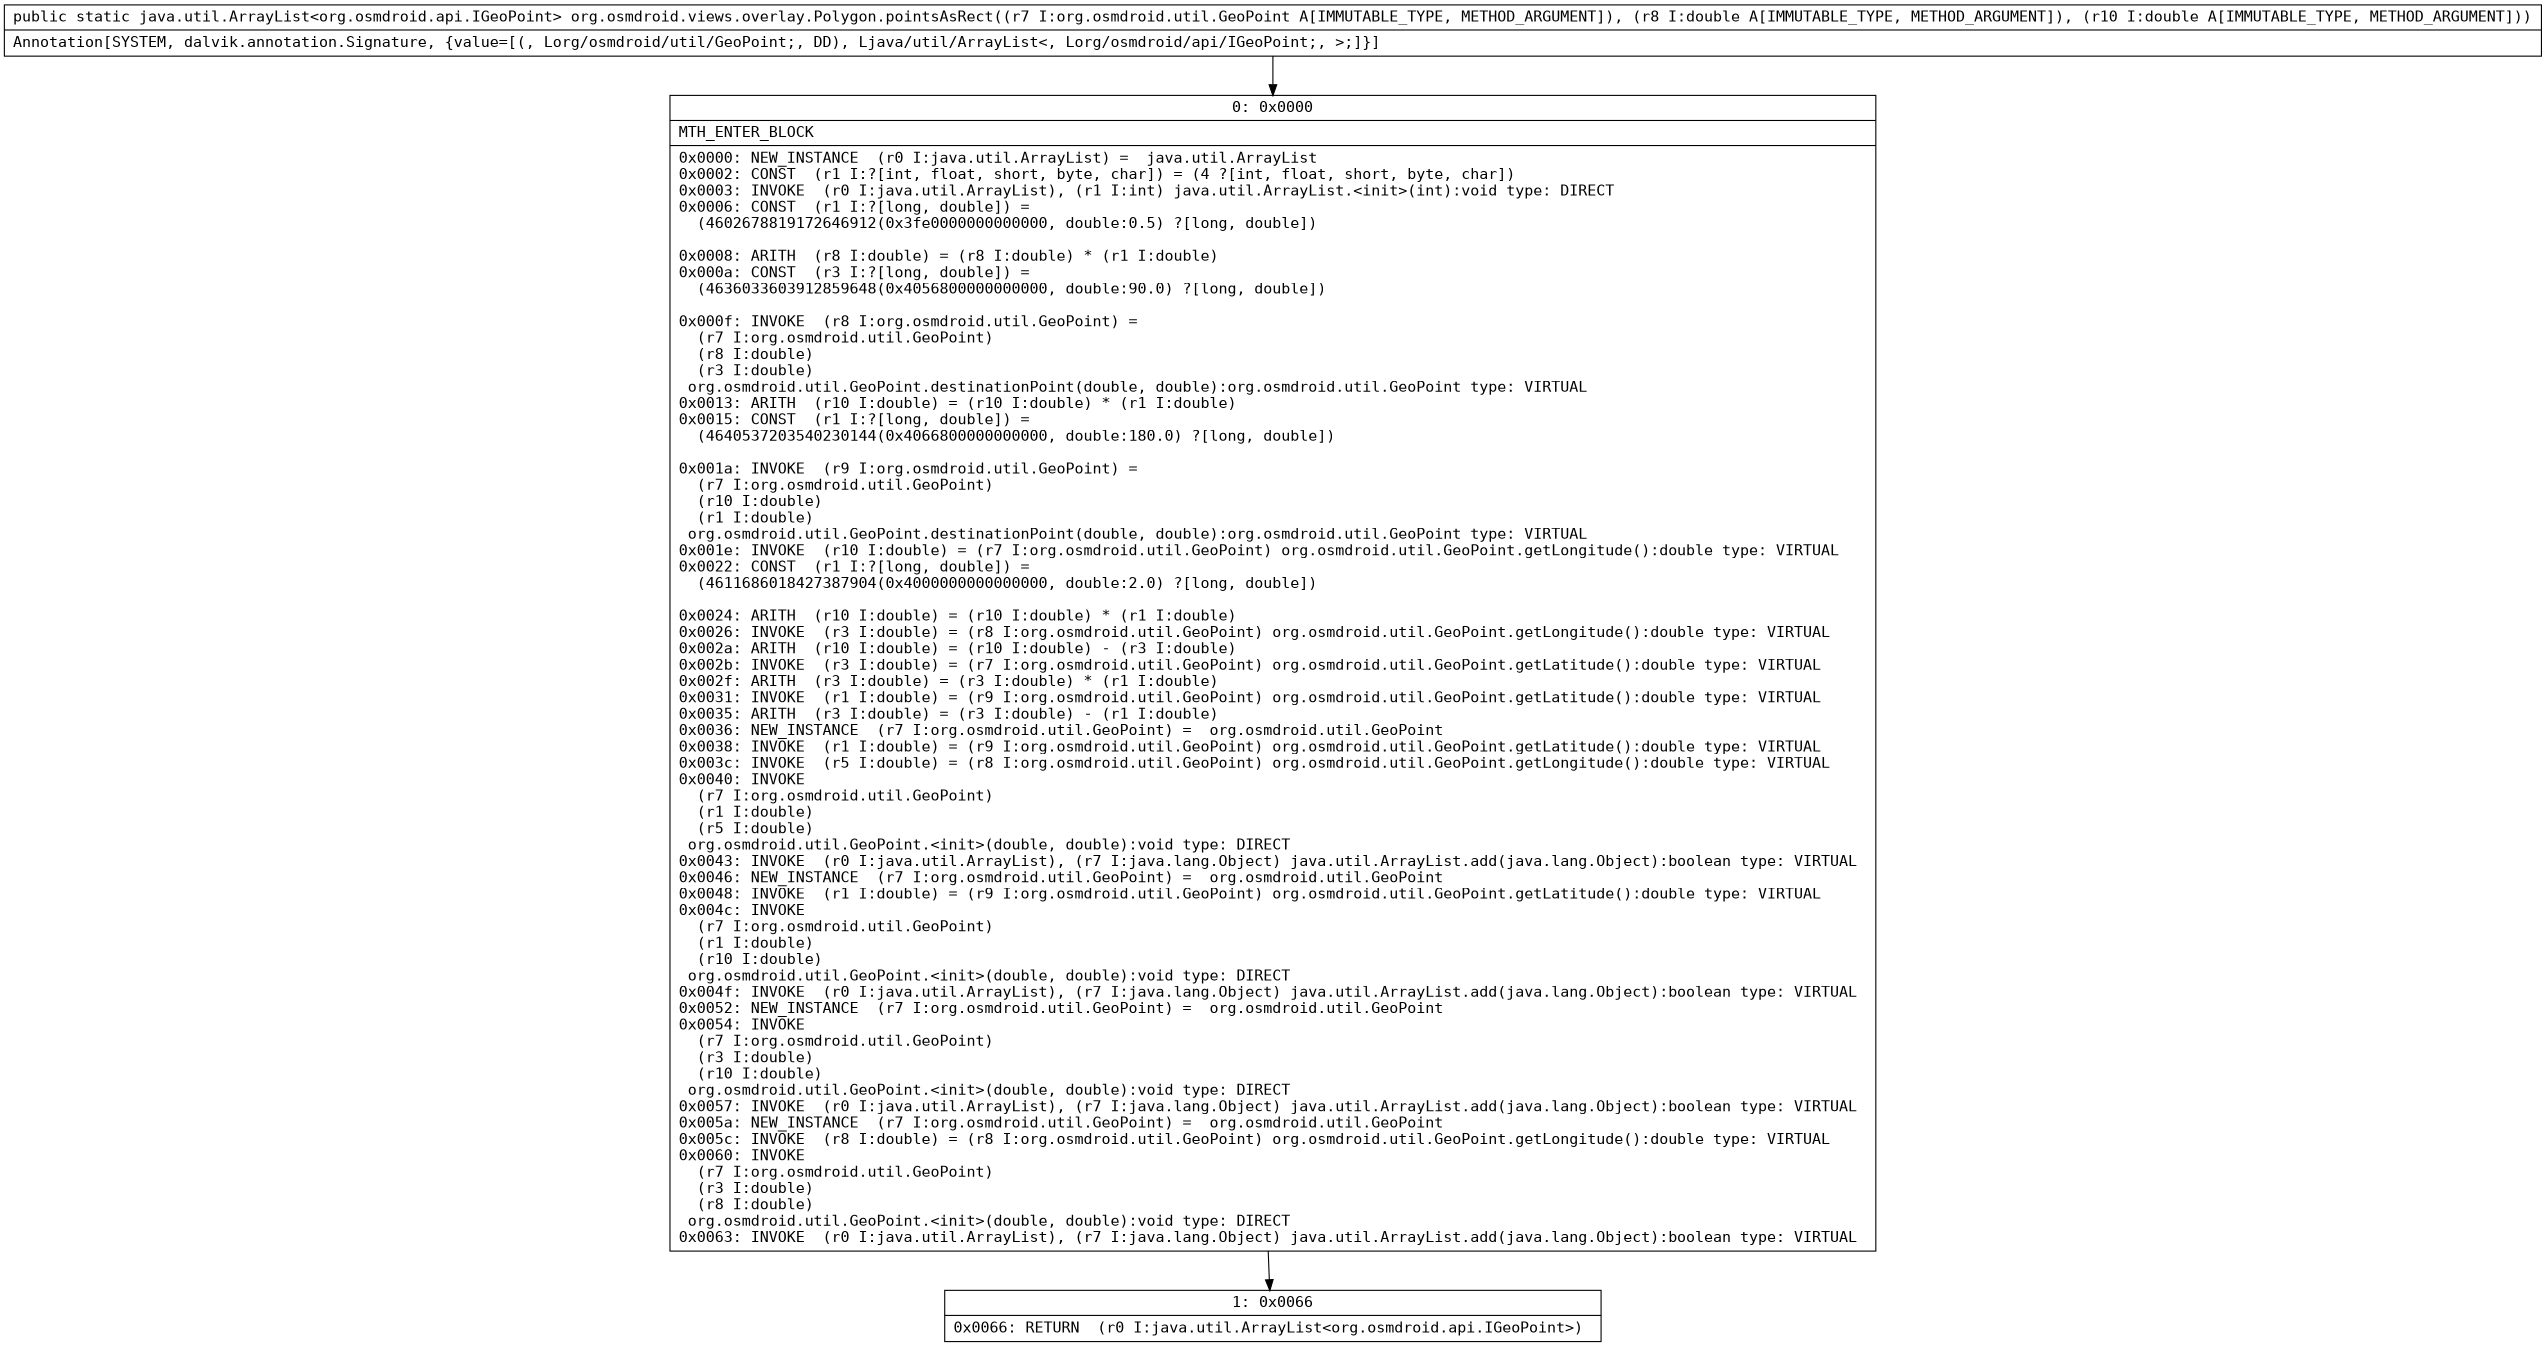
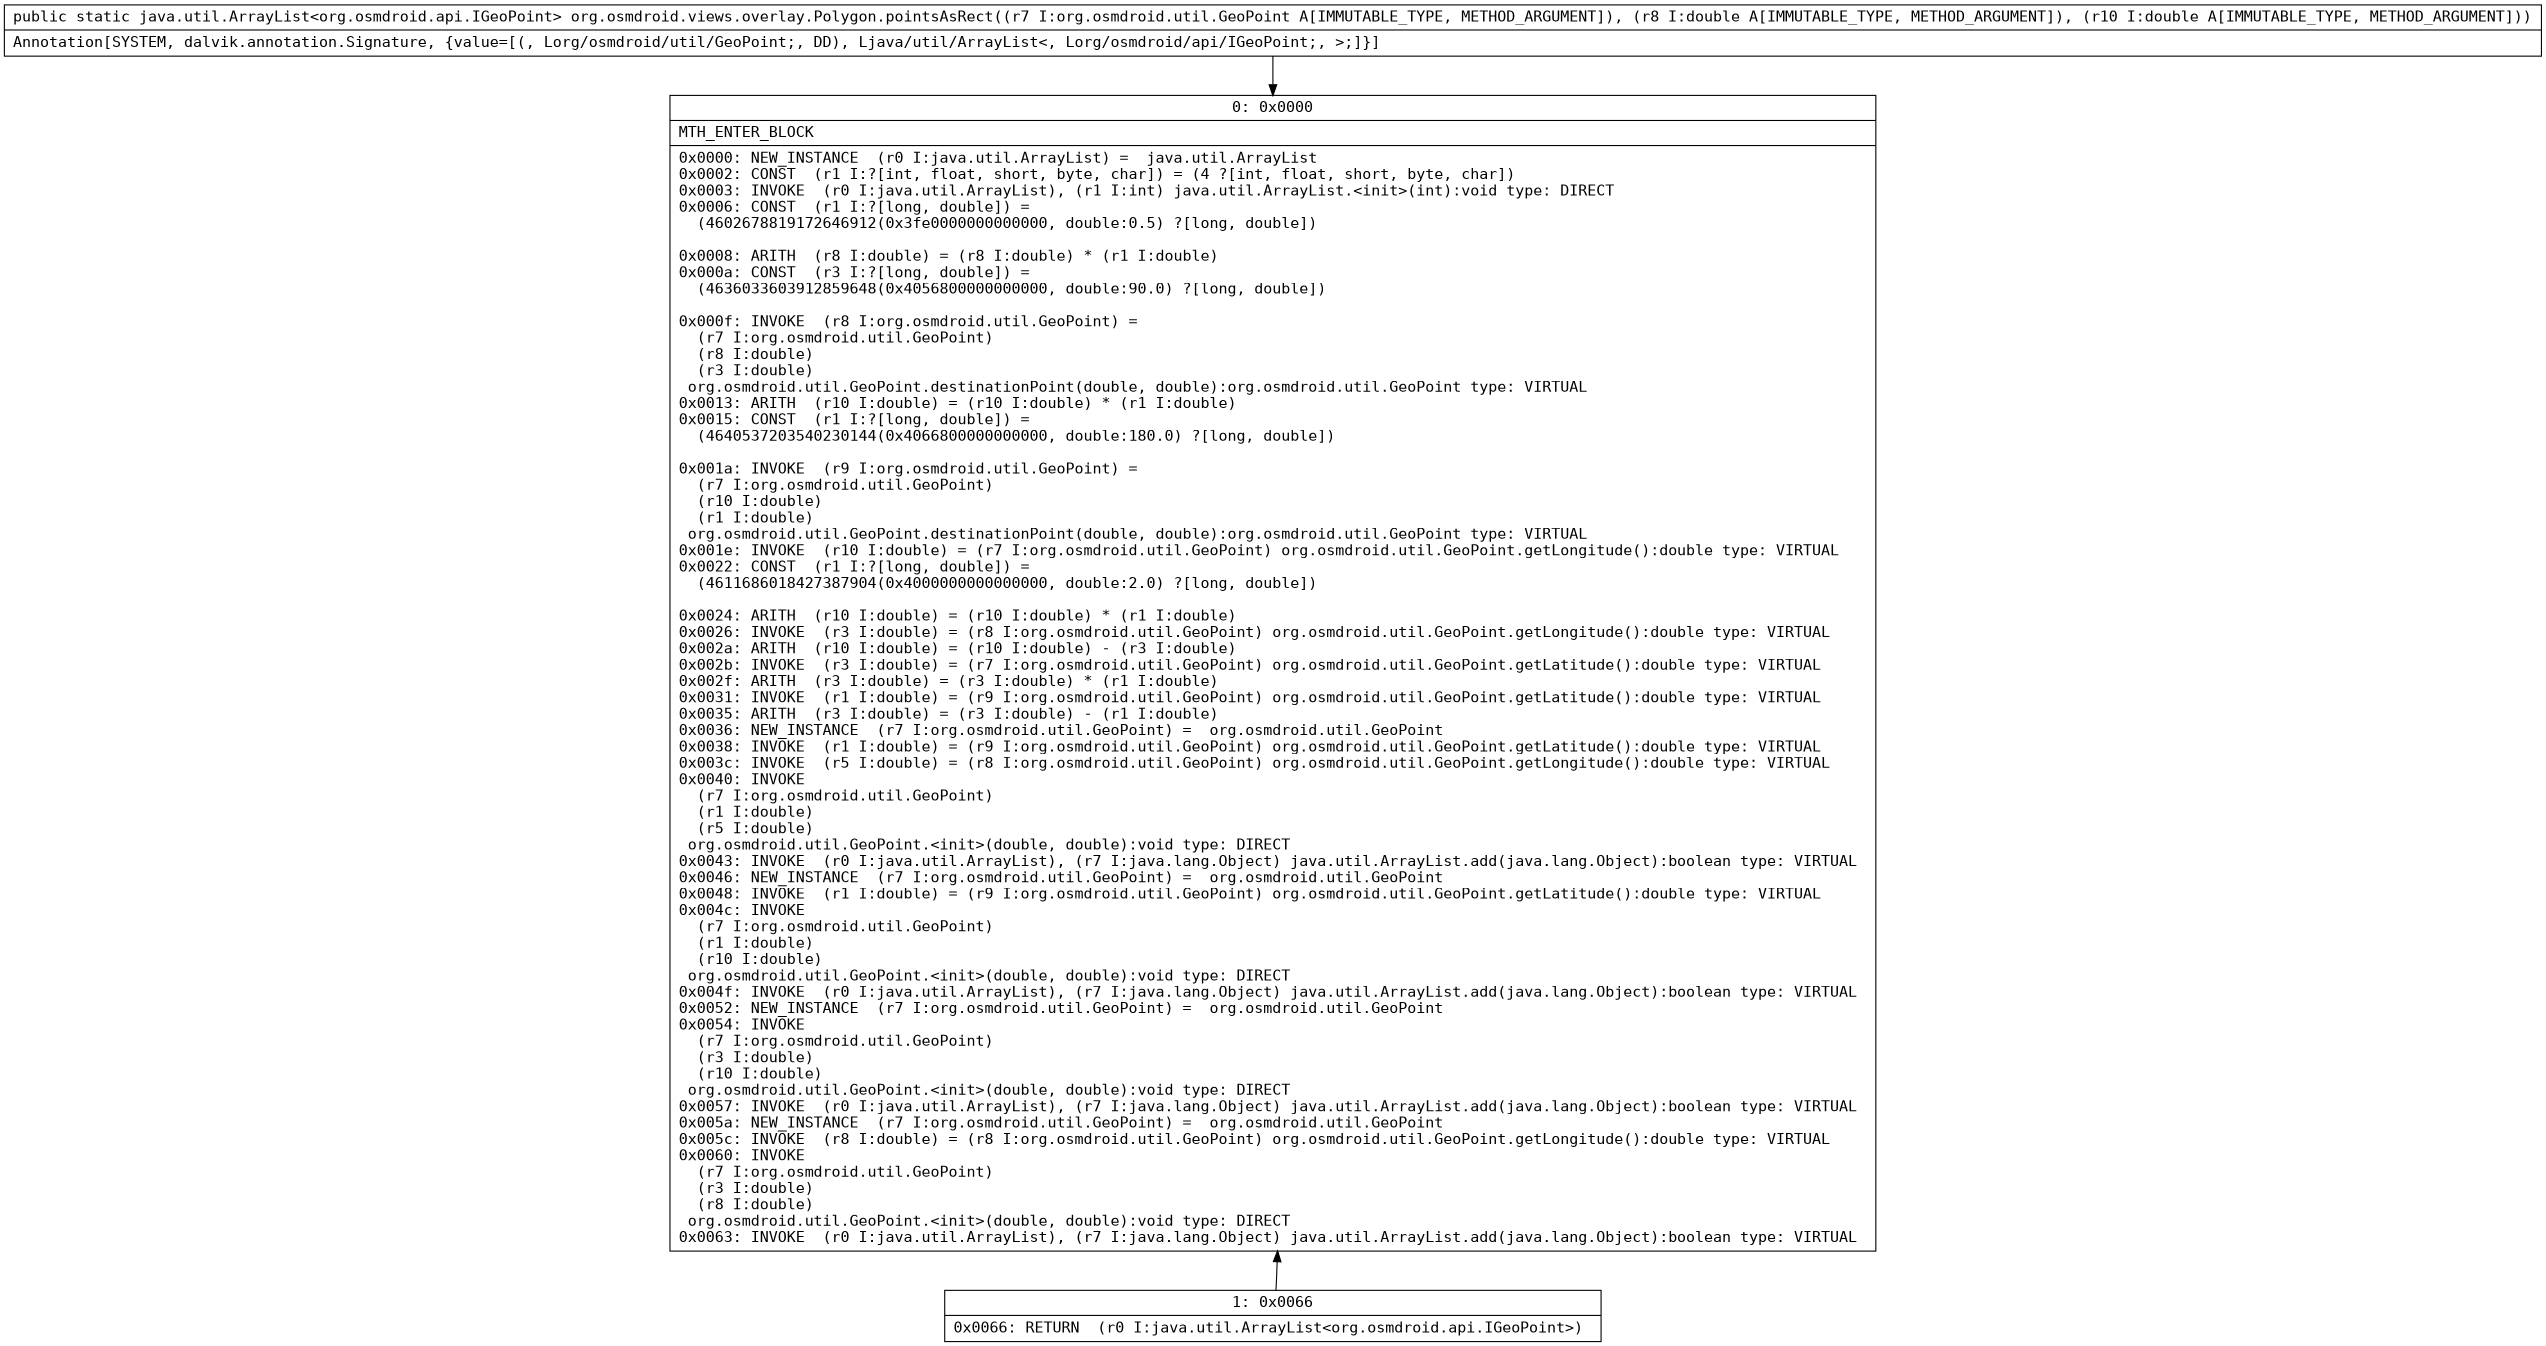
edge "0: 0x0000" -> "1: 0x0066": reversed
